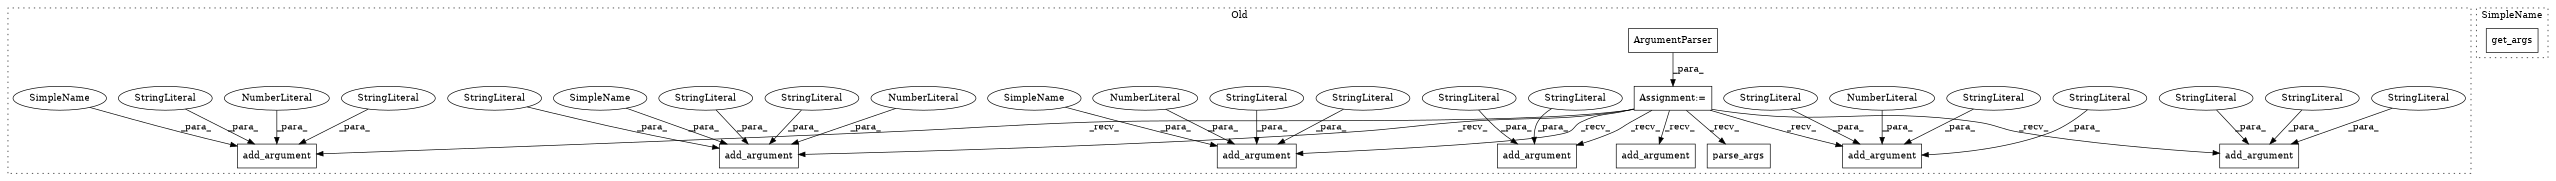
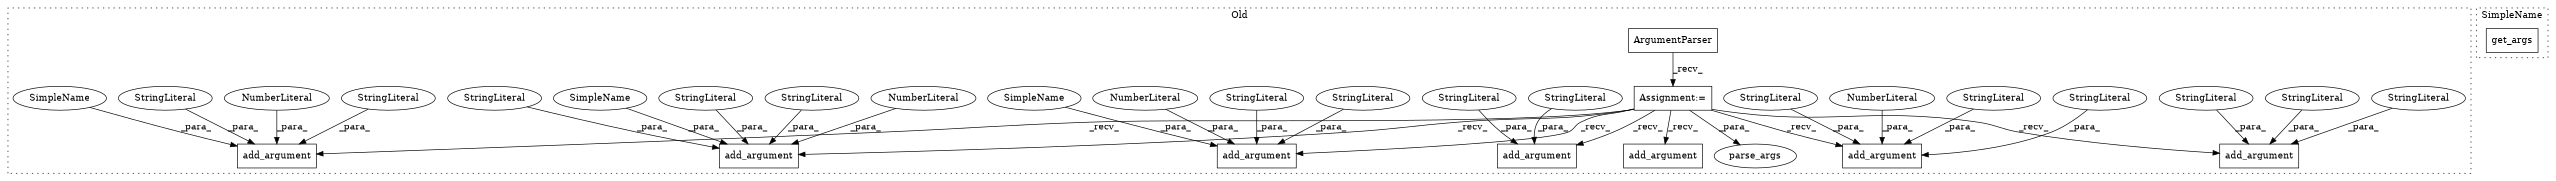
edge "ArgumentParser" -> "Assignment:=": label "_para_" -> "_recv_"
edge "Assignment:=" -> "parse_args": label "_recv_" -> "_para_"
node "parse_args": shape box -> ellipse
